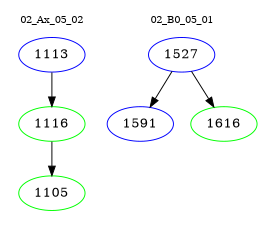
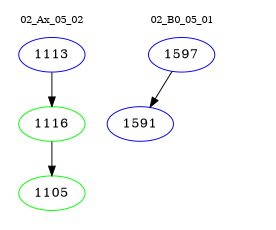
node "1527": label "1527" -> "1597"
node "1616": removed
